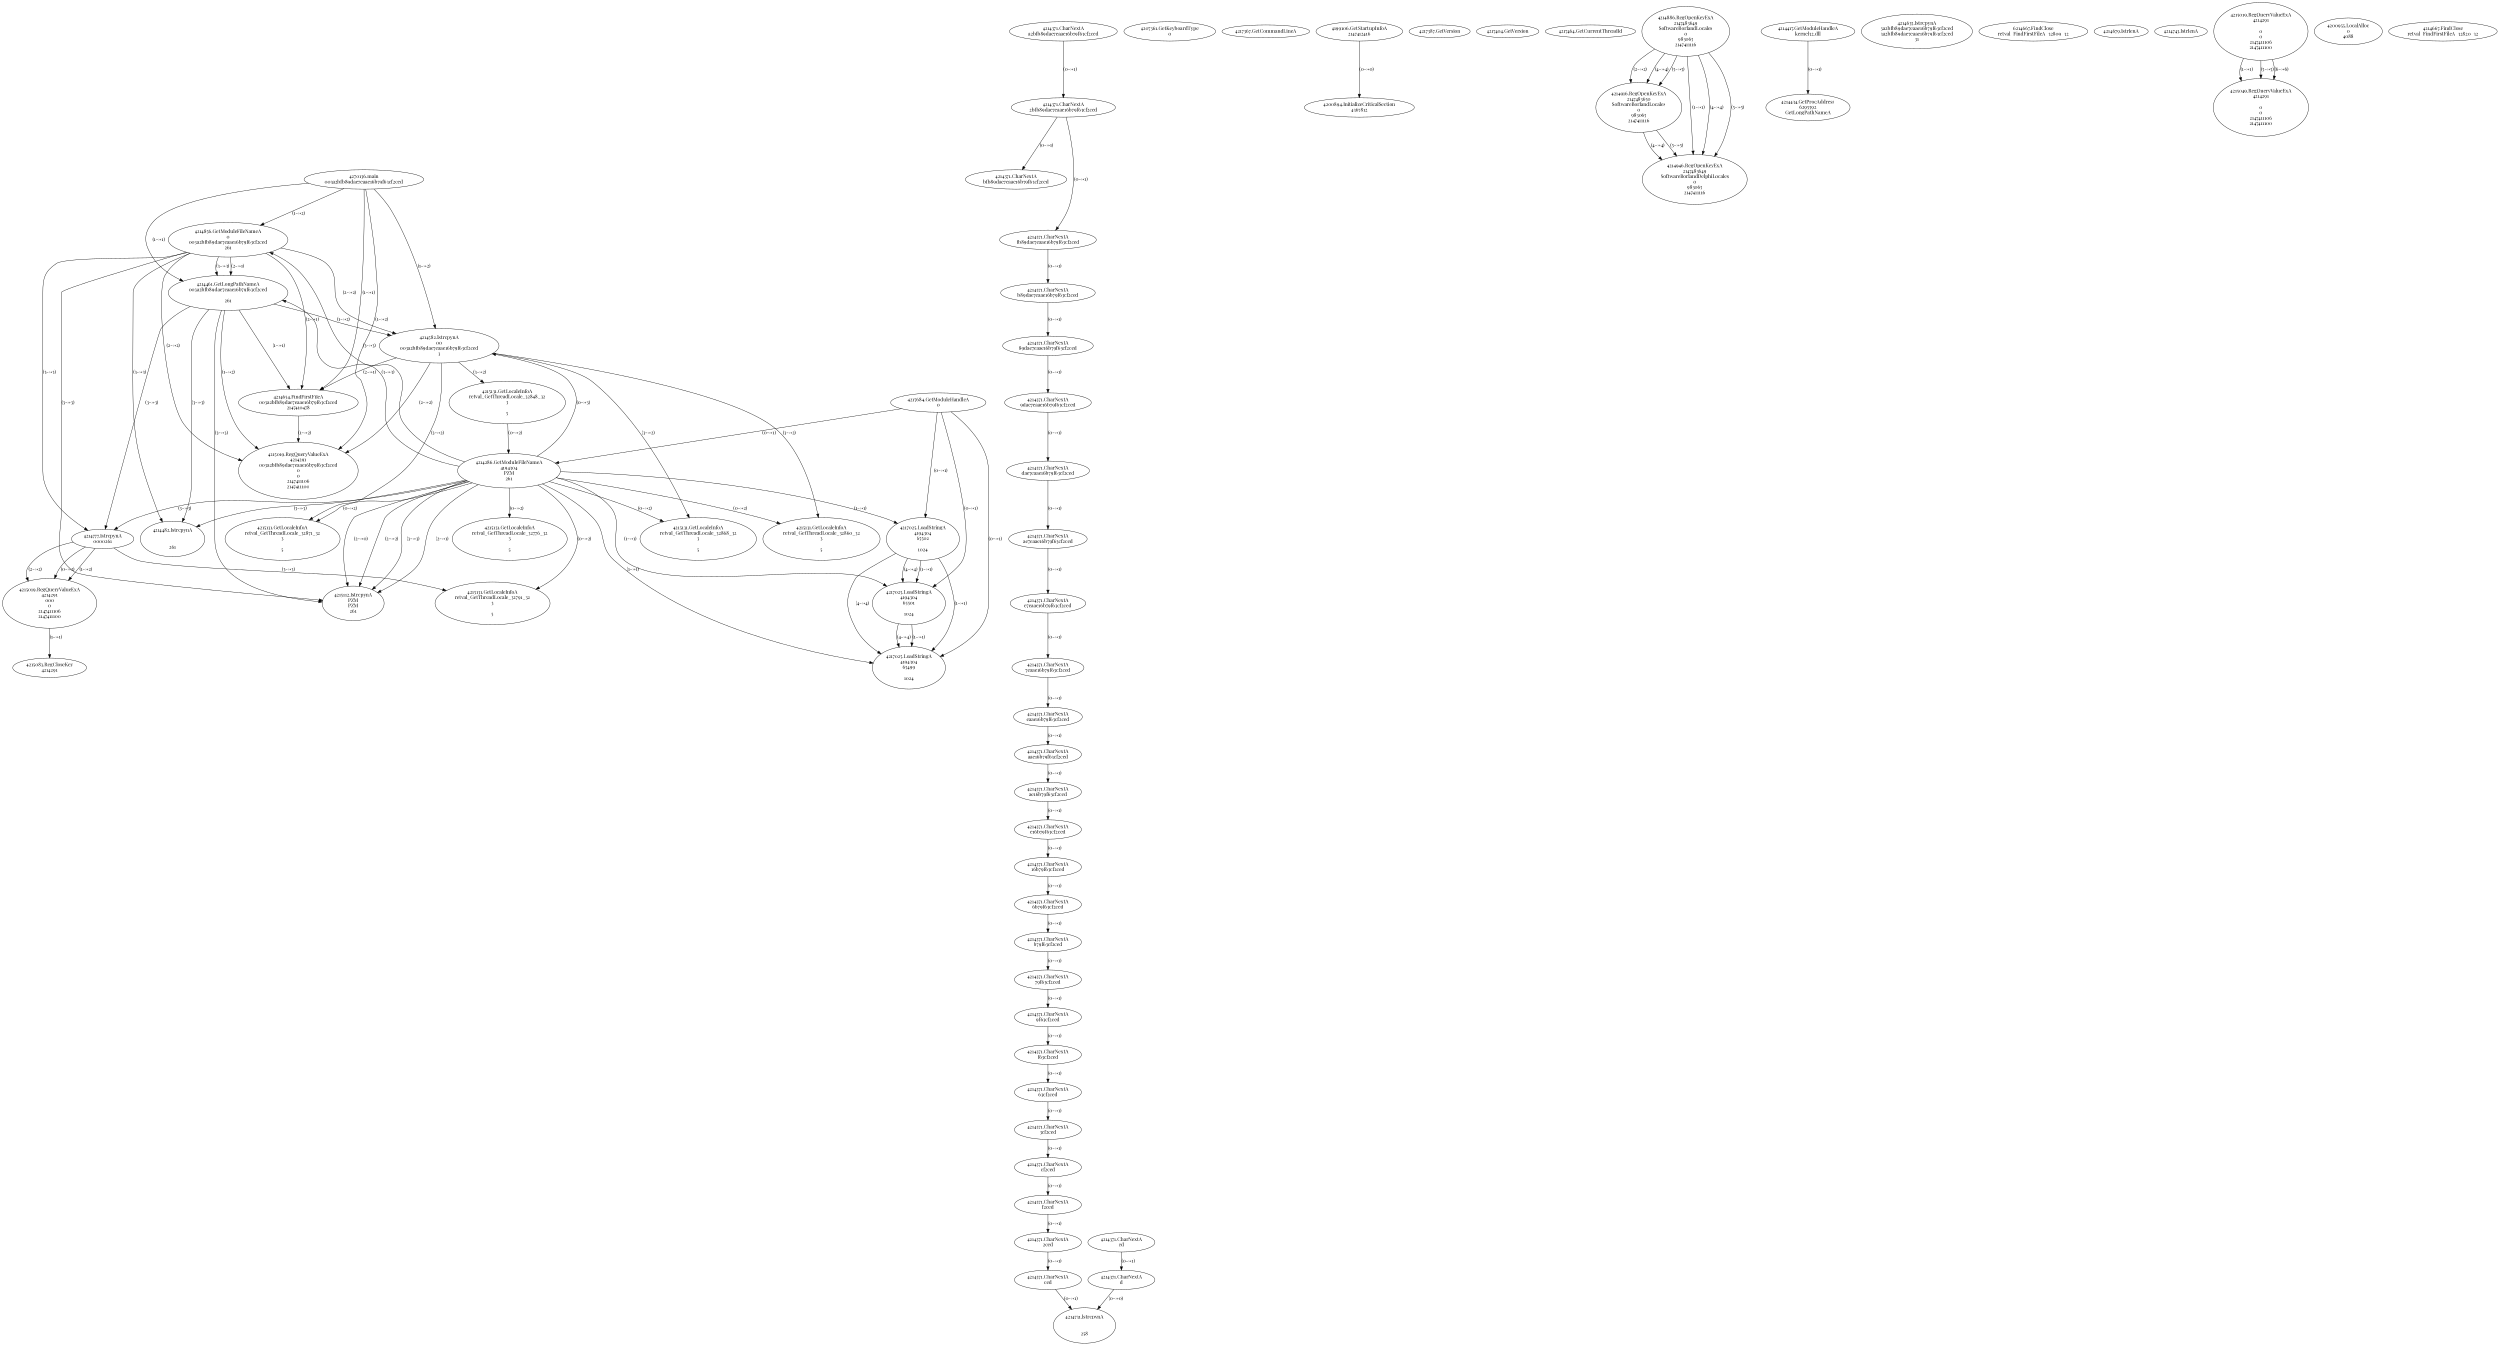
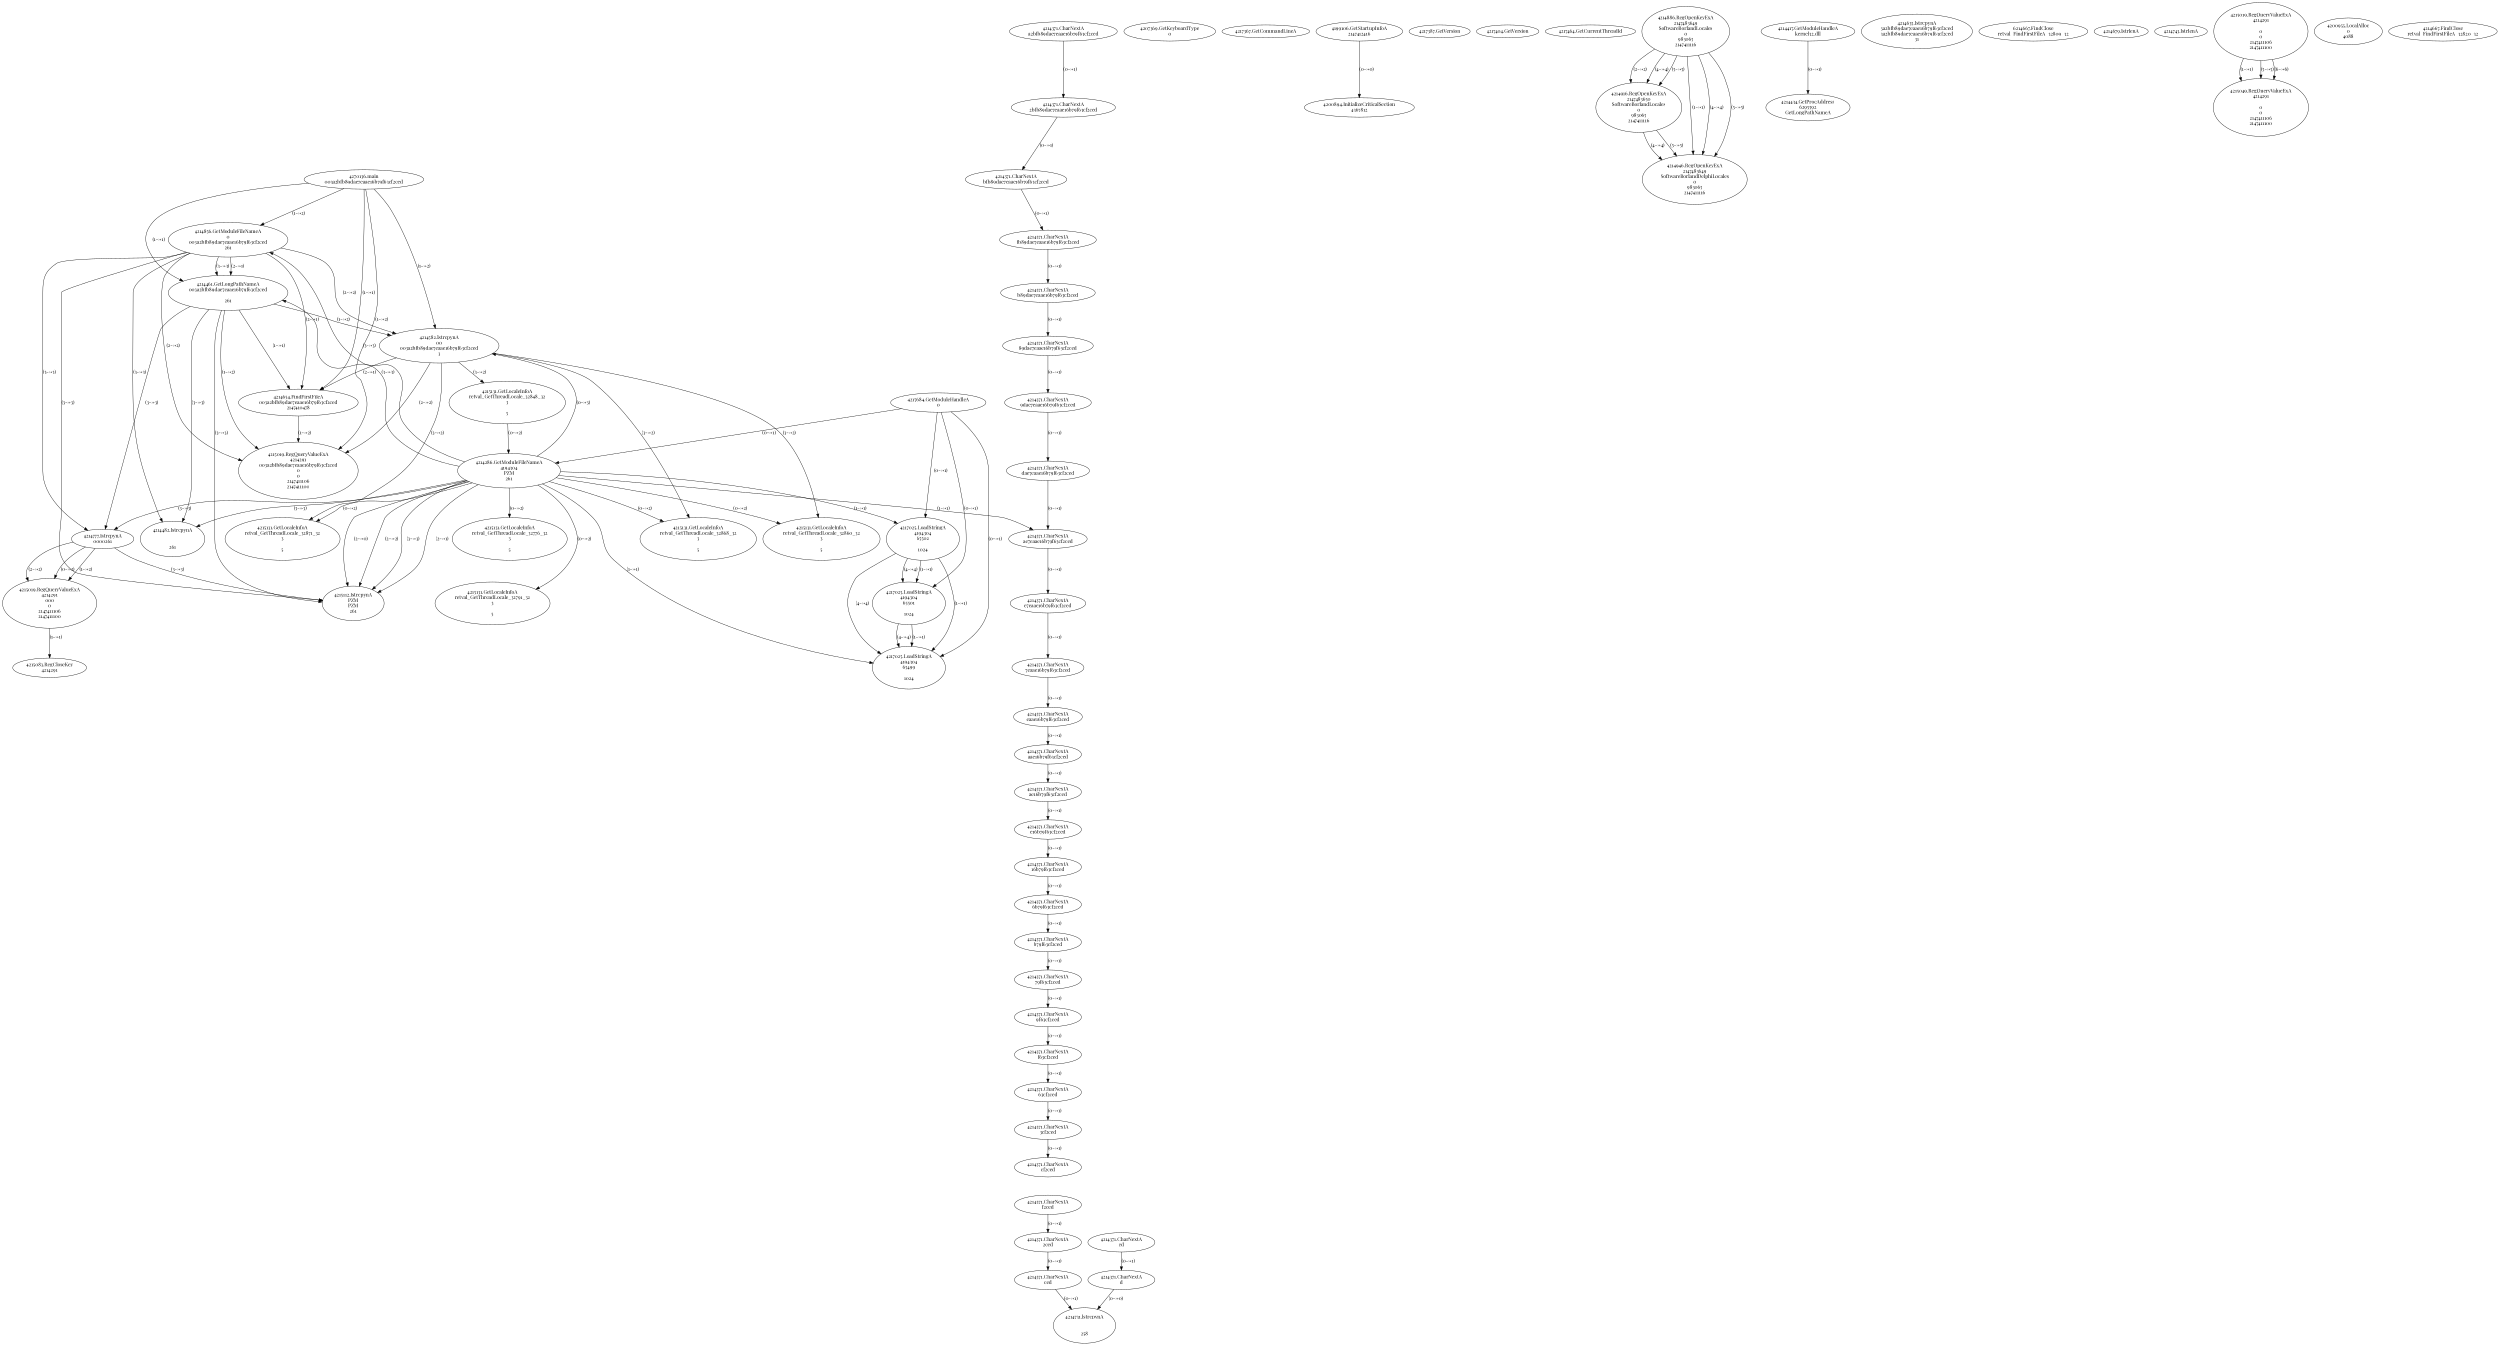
node "4207361.GetKeyboardType 0": label "4207361.GetKeyboardType 0" -> "4207369.GetKeyboardType 0"
edge "4214371.CharNextA 2bfb89dae7eaae16b79f63cf2ced" -> "4214371.CharNextA fb89dae7eaae16b79f63cf2ced": now "4214371.CharNextA bfb89dae7eaae16b79f63cf2ced" -> "4214371.CharNextA fb89dae7eaae16b79f63cf2ced"
edge "4214777.lstrcpynA 0000261" -> "4215131.GetLocaleInfoA retval_GetThreadLocale_32791_32 3 5": now "4214777.lstrcpynA 0000261" -> "4215112.lstrcpynA PZM PZM 261"
edge "4214286.GetModuleFileNameA 4194304 PZM 261" -> "4217025.LoadStringA 4194304 65501 1024": now "4214286.GetModuleFileNameA 4194304 PZM 261" -> "4214371.CharNextA ae7eaae16b79f63cf2ced"
edge "4214371.CharNextA cf2ced" -> "4214371.CharNextA f2ced": removed, label "(0-->1)"
